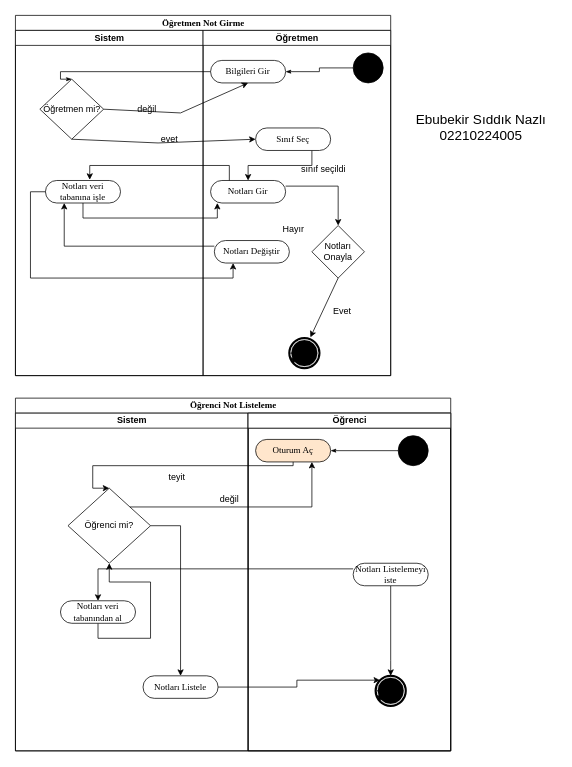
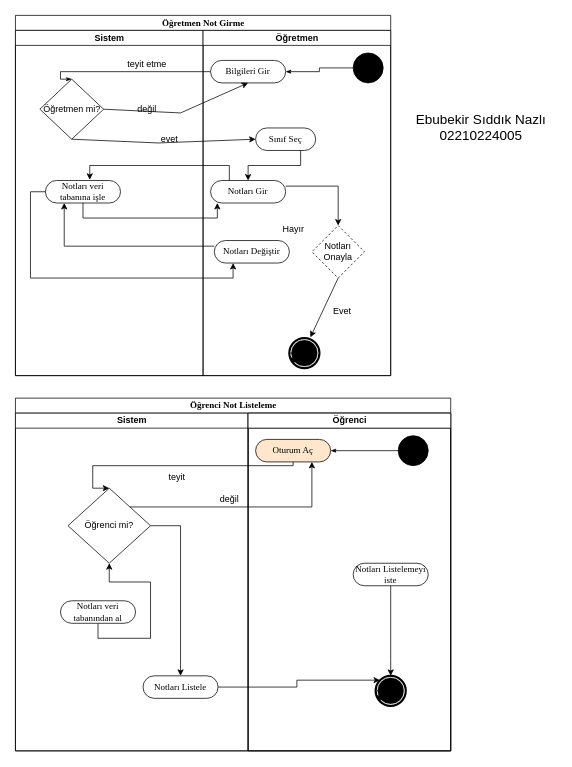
node "teyit etme": added
node "Sınıf Seç": size 75x23 -> 60x23
node "sınıf seçildi": removed
node "Notları Onayla": style solid -> dashed
edge "Notları Listelemeyi iste" -> "Notları veri tabanından al": removed
